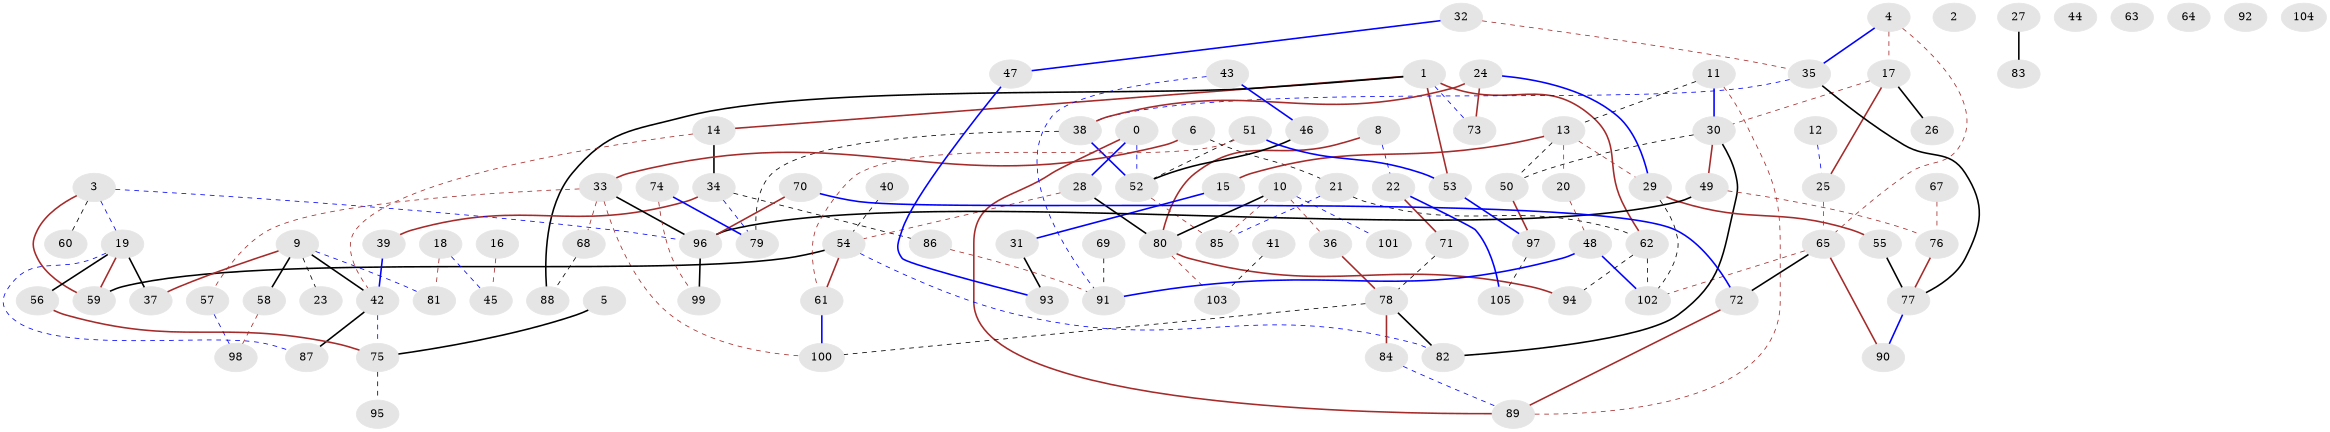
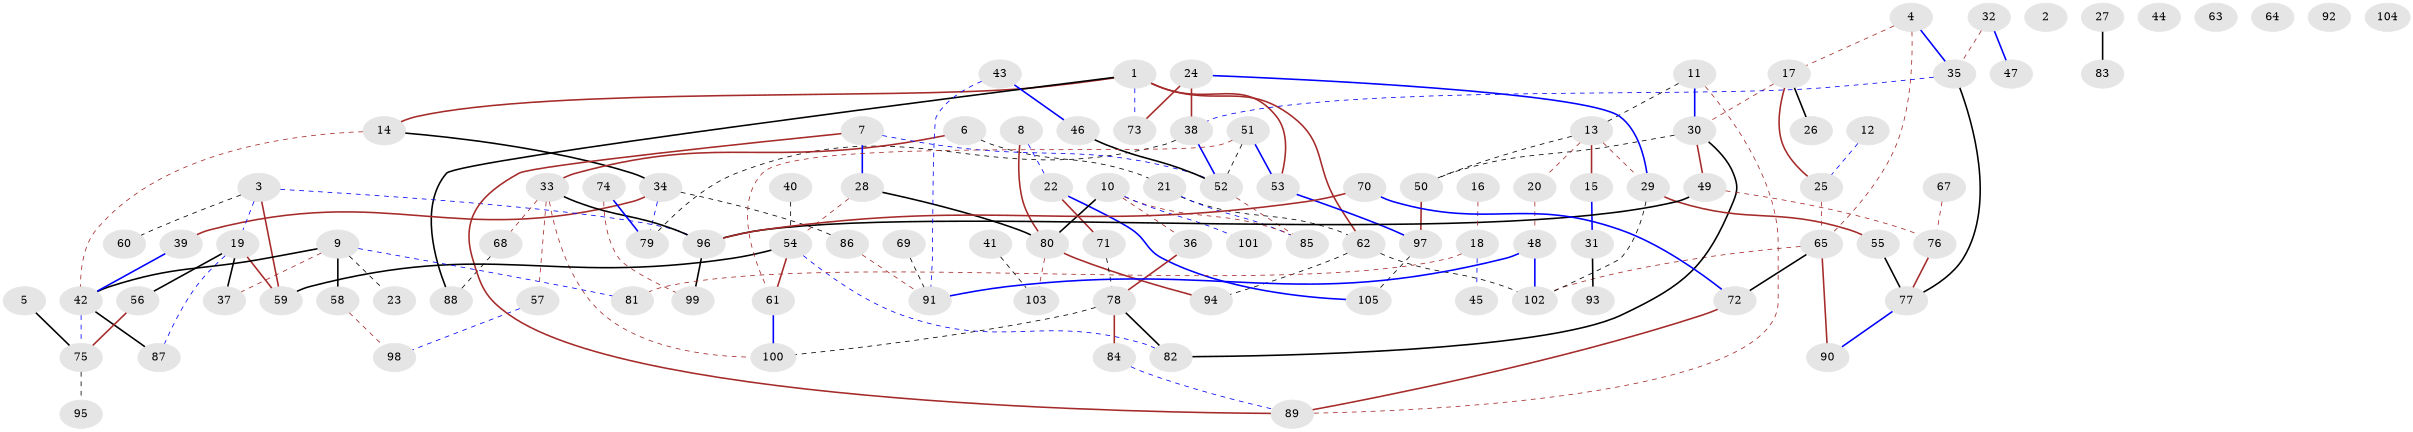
node "0": label "0" -> "7"
edge "47" -- "93": removed
edge "9" -- "37": style bold -> dashed
edge "16" -- "45": now "16" -- "18"
